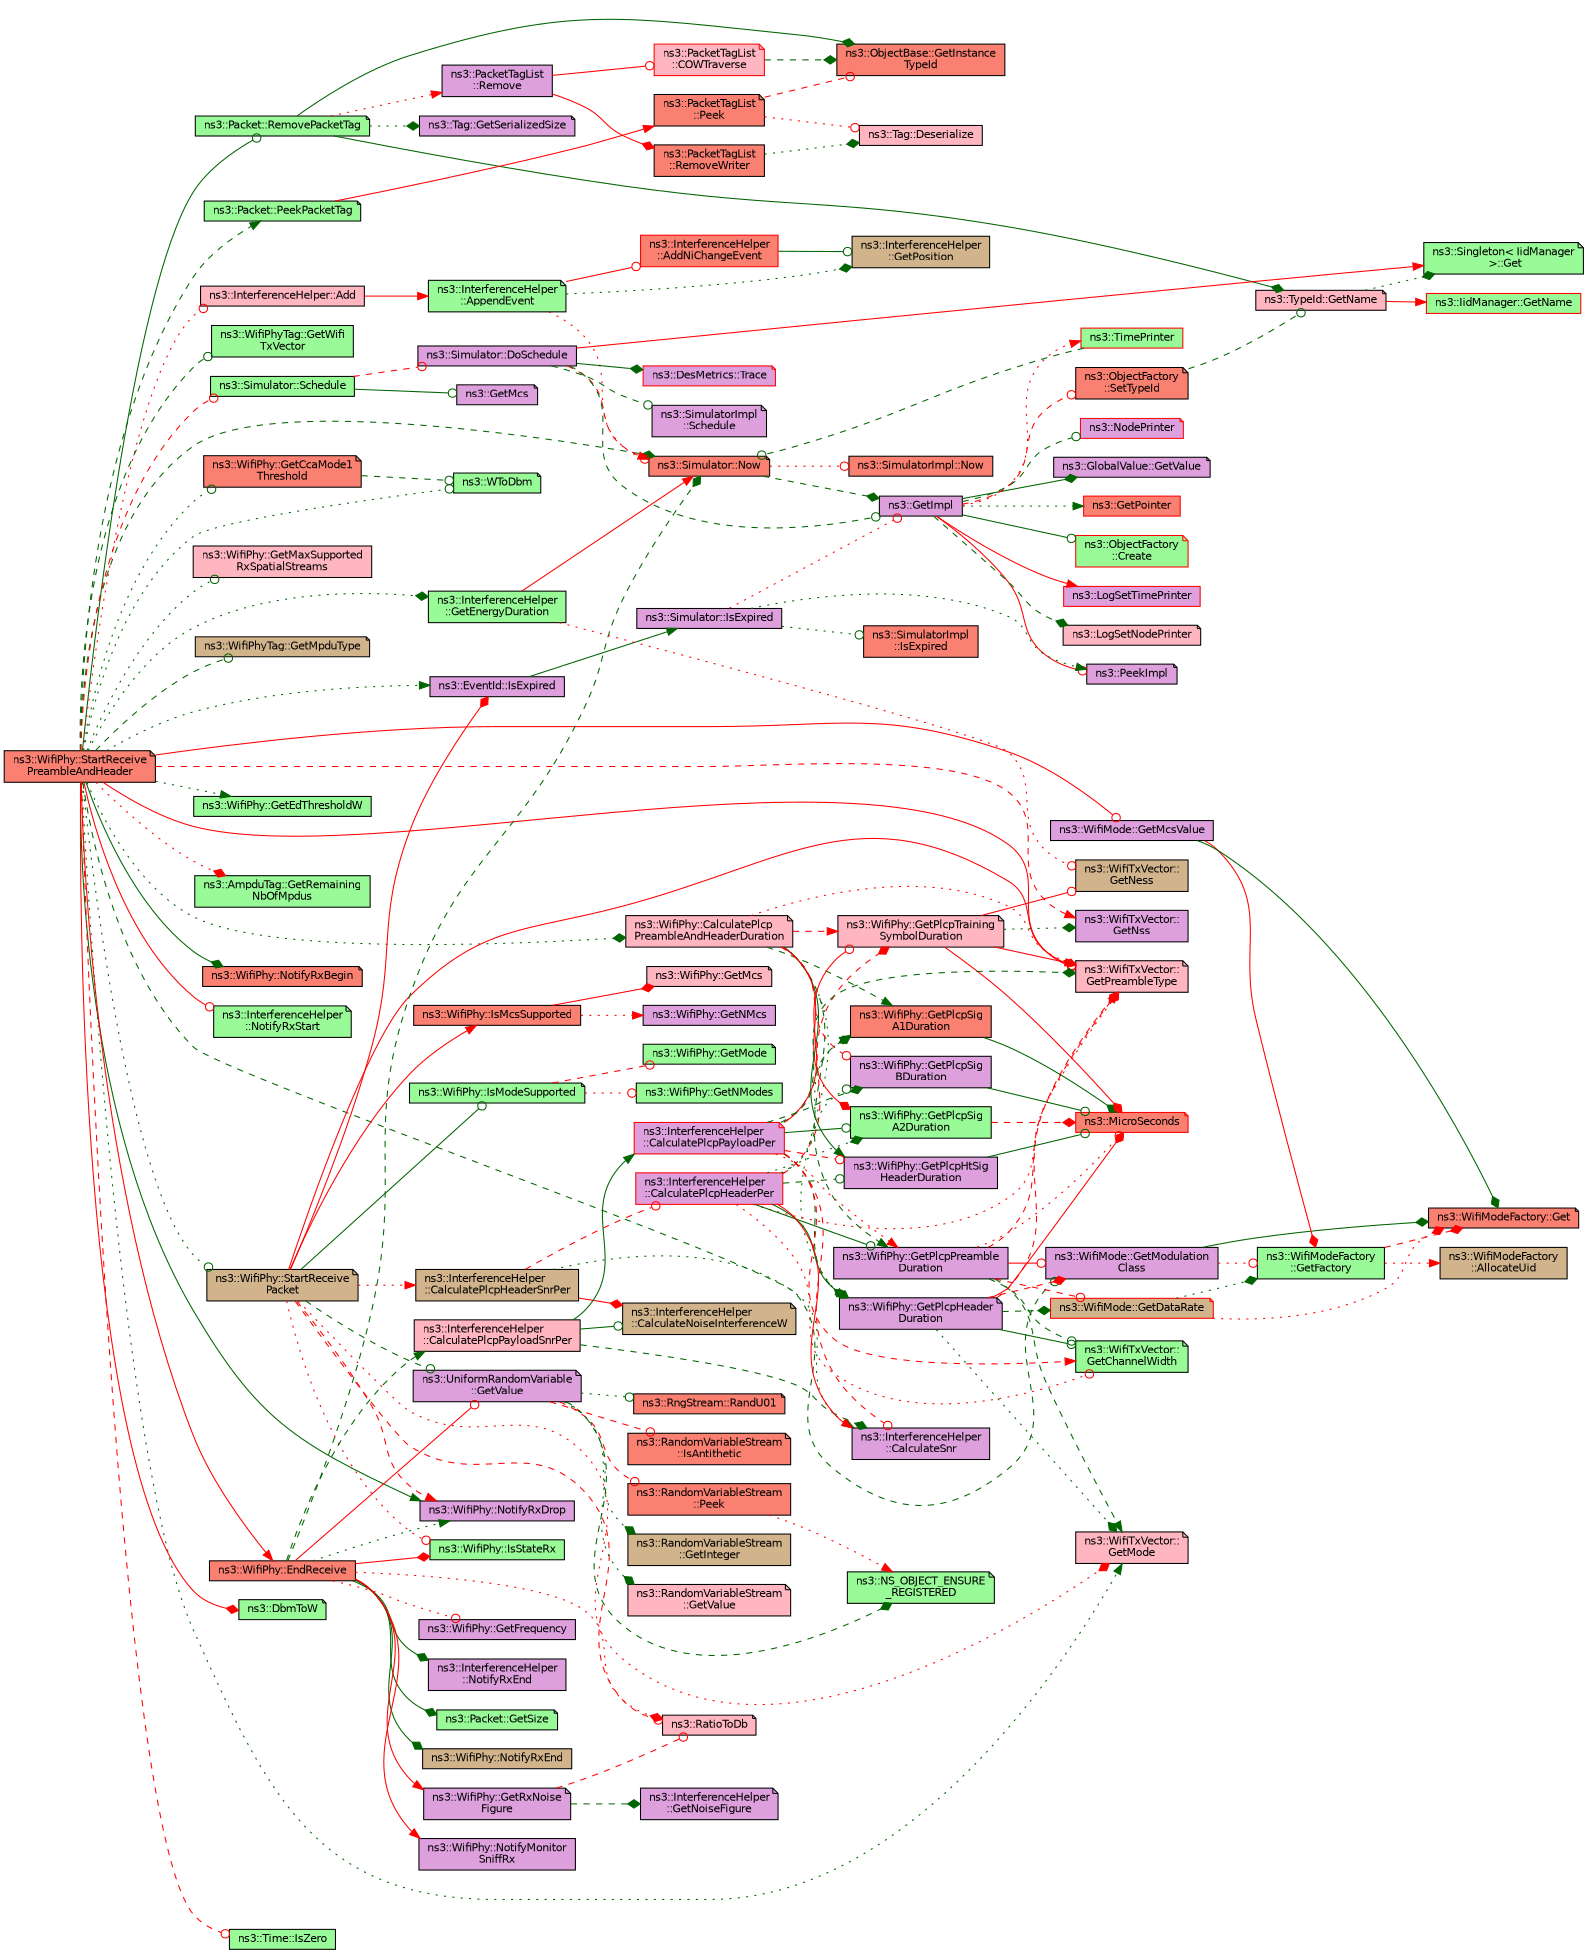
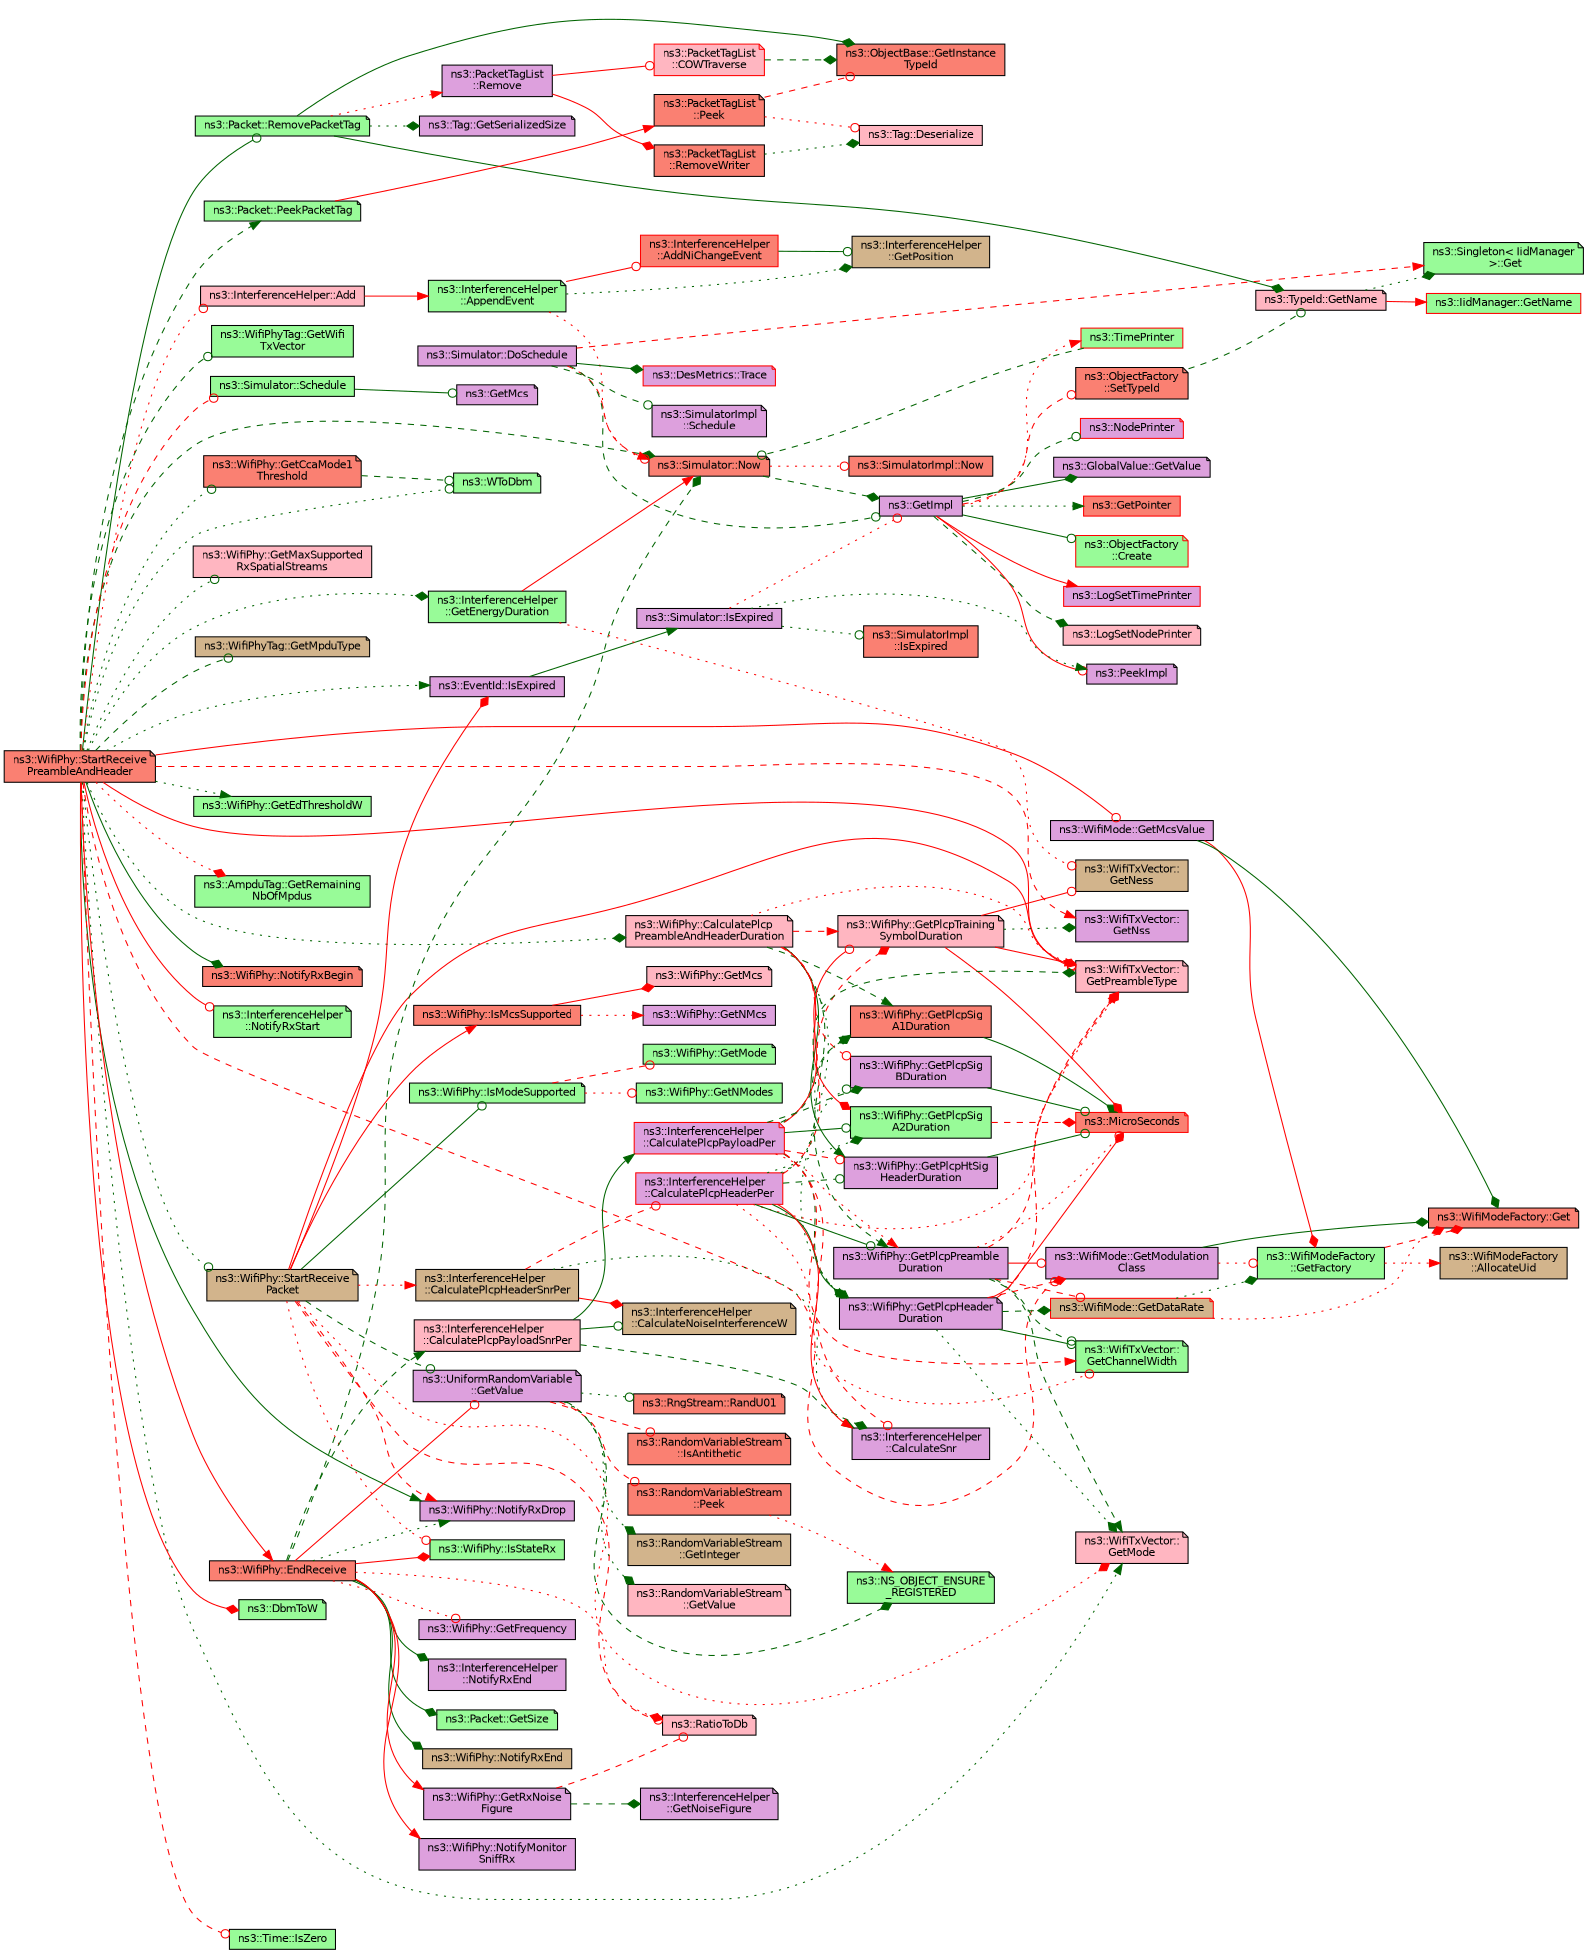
edge "ns3::Simulator::DoSchedule" -> "ns3::Singleton< IidManager >::Get": style solid -> dashed
edge "ns3::Simulator::Schedule" -> "ns3::Simulator::DoSchedule": removed
edge "ns3::WifiPhy::StartReceive PreambleAndHeader" -> "ns3::WifiMode::GetModulation Class": color darkgreen -> red
